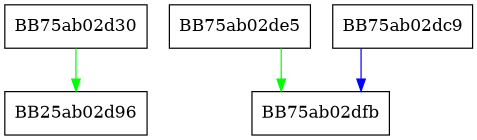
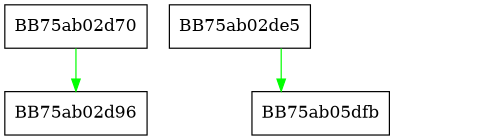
node "BB75ab02d30": label "BB75ab02d30" -> "BB75ab02d70"
node "BB75ab02dc9": removed
node "BB25ab02d96": label "BB25ab02d96" -> "BB75ab02d96"
node "BB75ab02dfb": label "BB75ab02dfb" -> "BB75ab05dfb"
